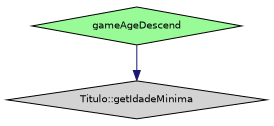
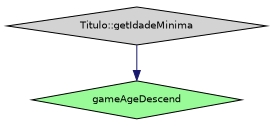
edge "gameAgeDescend" -> "Titulo::getIdadeMinima": reversed
